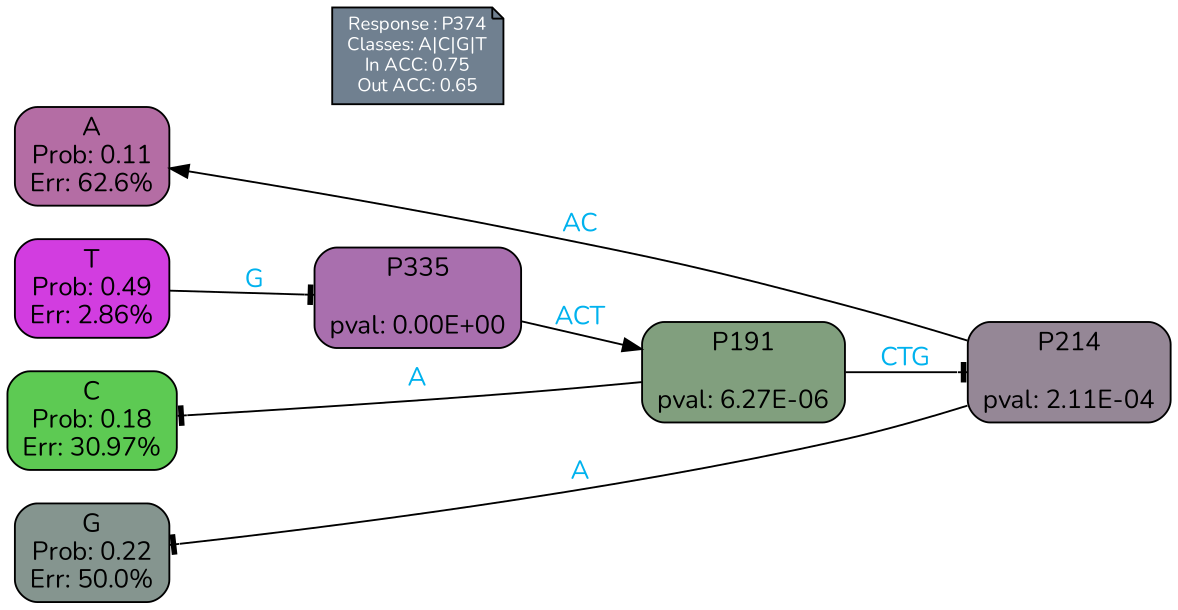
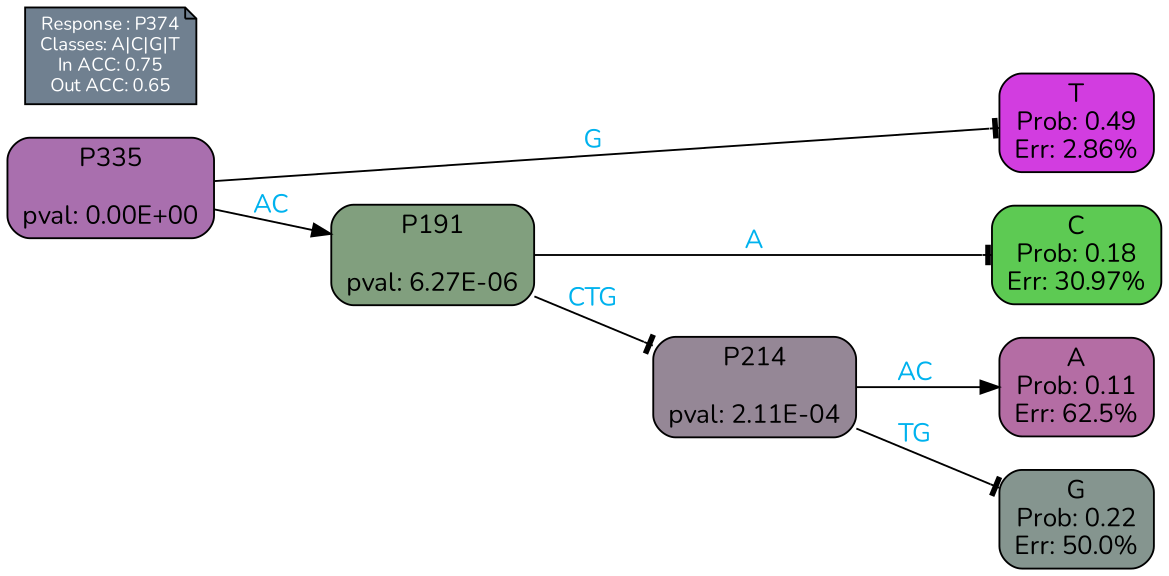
node "A Prob: 0.11 Err: 62.6%": label "A Prob: 0.11 Err: 62.6%" -> "A Prob: 0.11 Err: 62.5%"
edge "T Prob: 0.49 Err: 2.86%" -> "P335 pval: 0.00E+00": reversed
edge "P335 pval: 0.00E+00" -> "P191 pval: 6.27E-06": label "ACT" -> "AC"
edge "P214 pval: 2.11E-04" -> "G Prob: 0.22 Err: 50.0%": label "A" -> "TG"
